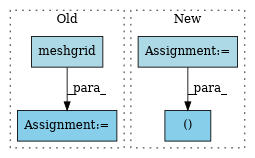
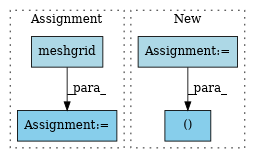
cluster "Old": label "Old" -> "Assignment"
